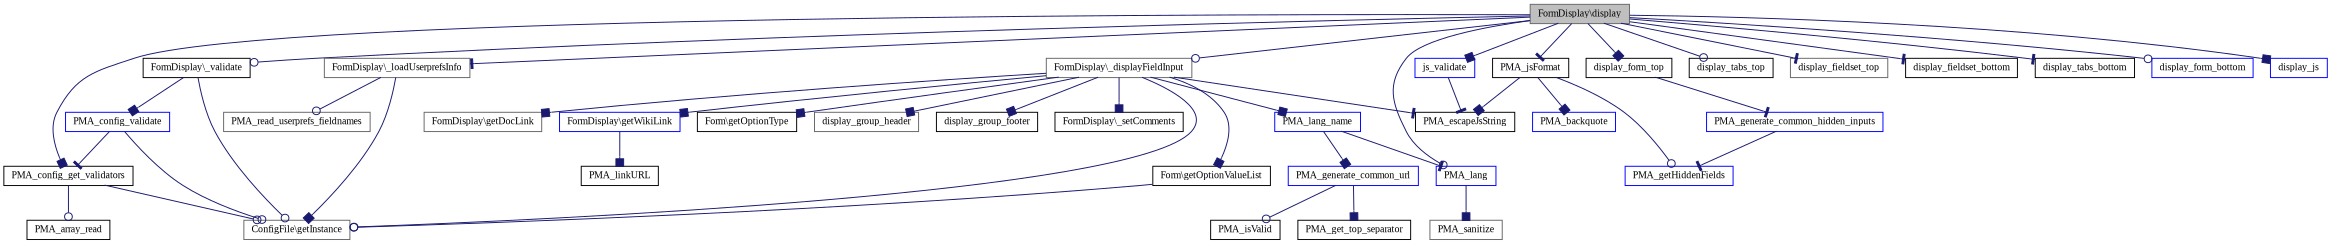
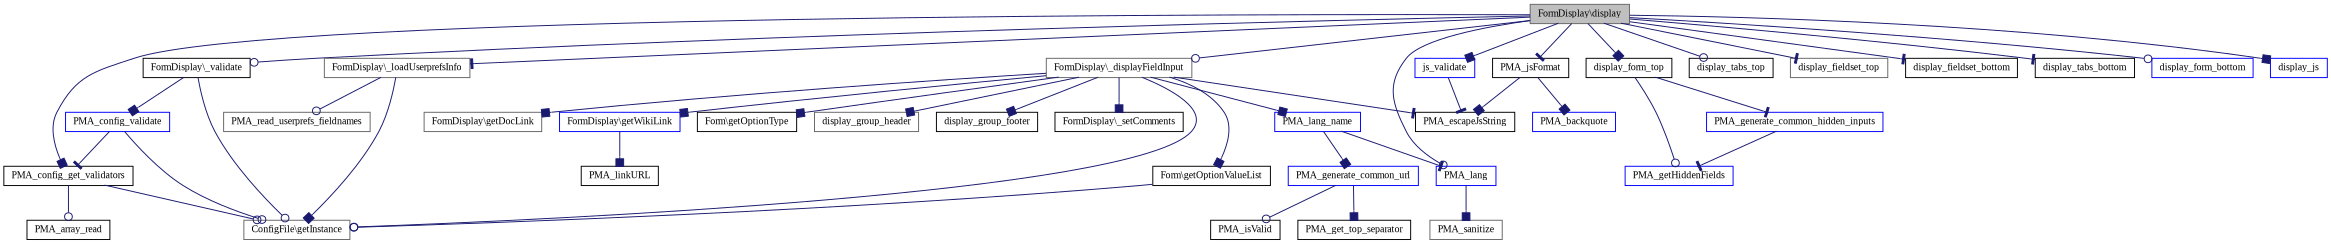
edge "PMA_jsFormat" -> "PMA_getHiddenFields": now "display_form_top" -> "PMA_getHiddenFields"
